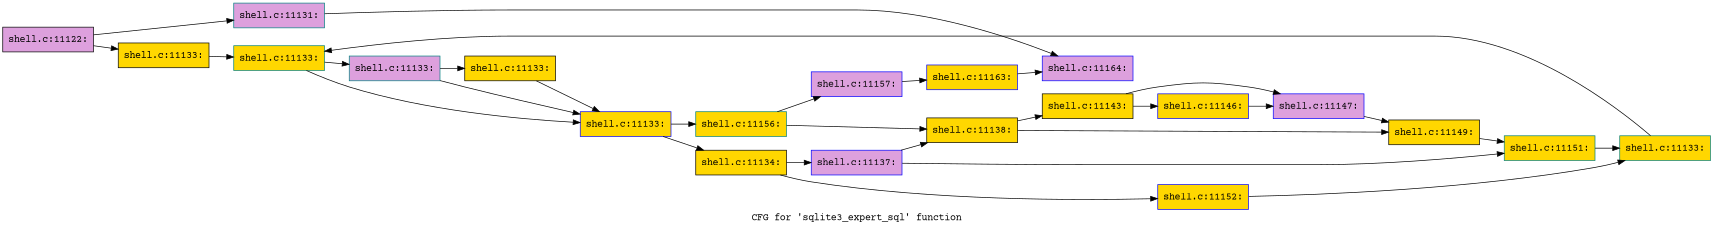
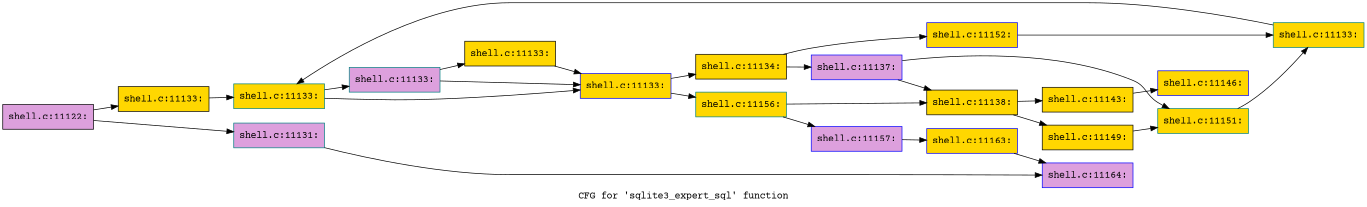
node "shell.c:11147:": removed
